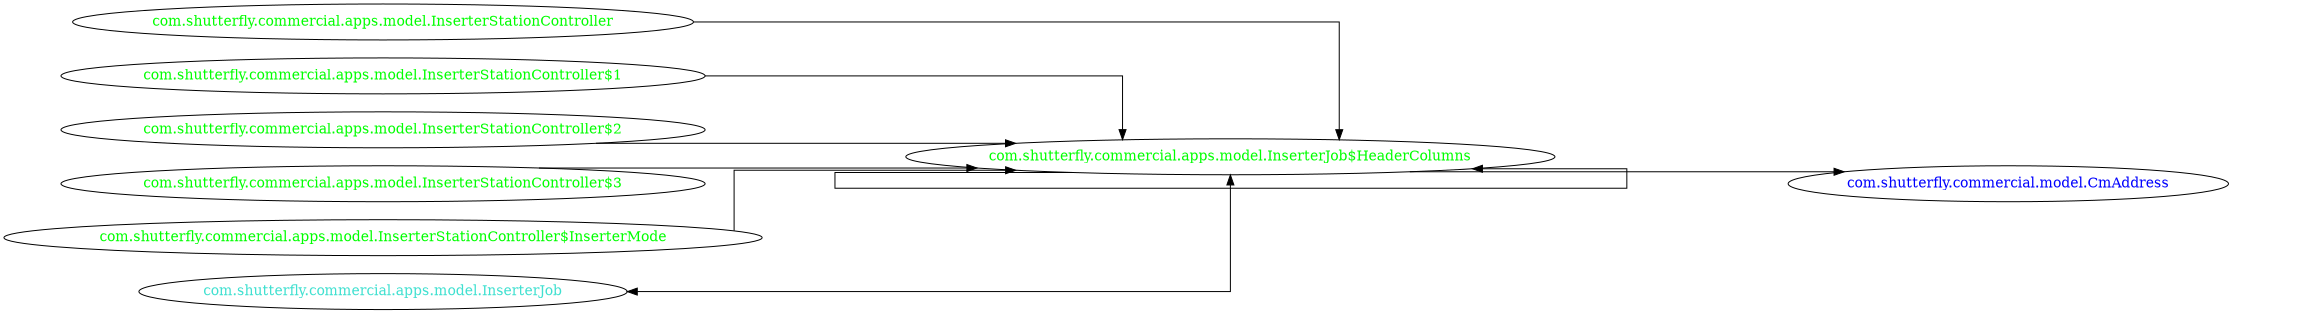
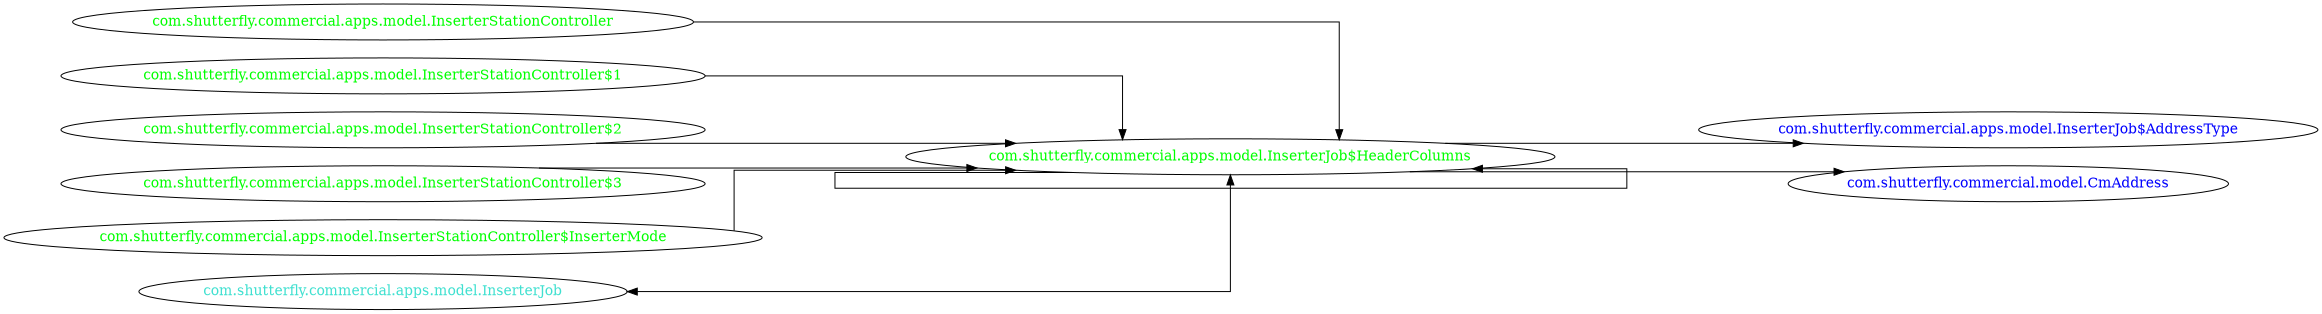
node "com.shutterfly.commercial.apps.model.InserterJob$AddressType": added
